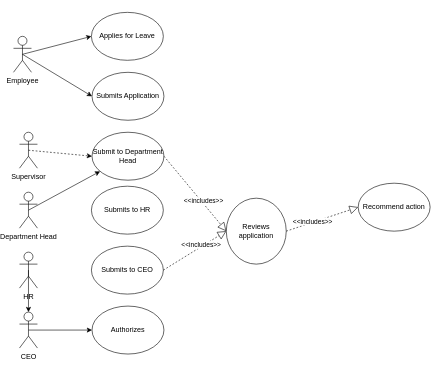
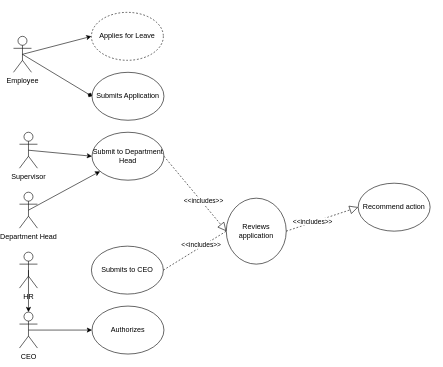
node "Applies for Leave": style solid -> dashed
edge "Employee" -> "Submits Application": arrowhead classic -> diamond
edge "Supervisor" -> "Submit to Department Head": style dashed -> solid
node "Submits to HR": removed
edge "Submits to CEO" -> "Reviews application": arrowhead block -> none
